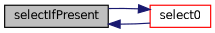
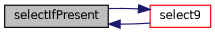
node "select0": label "select0" -> "select9"
